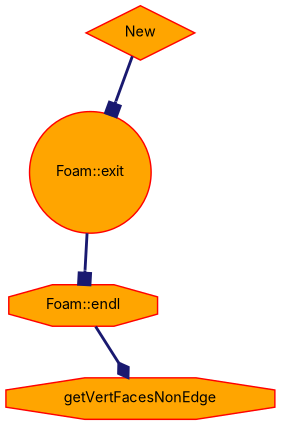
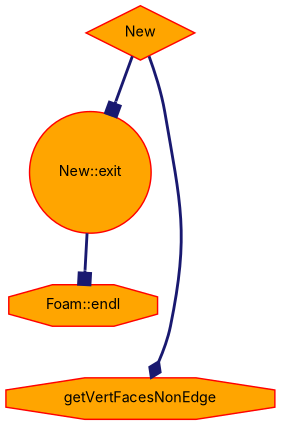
node "Foam::exit": label "Foam::exit" -> "New::exit"
edge "Foam::endl" -> "getVertFacesNonEdge": now "New" -> "getVertFacesNonEdge"
